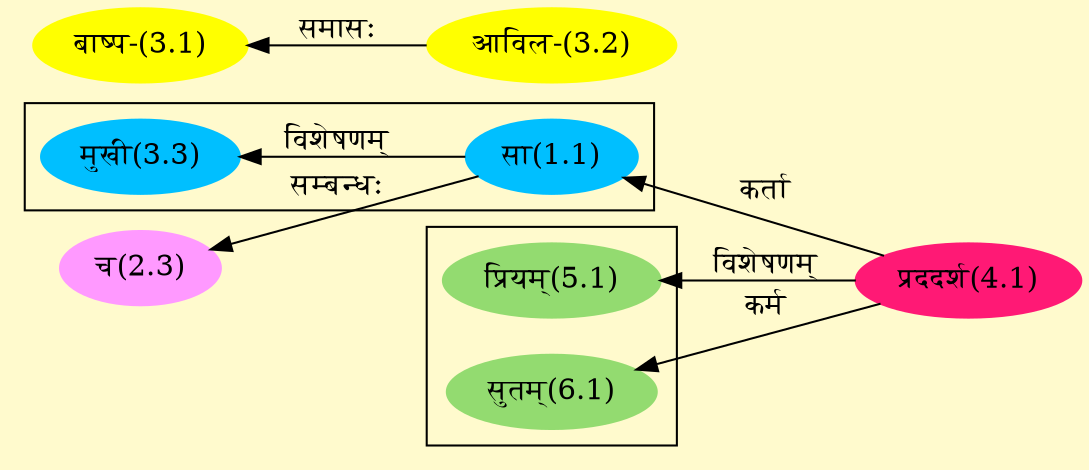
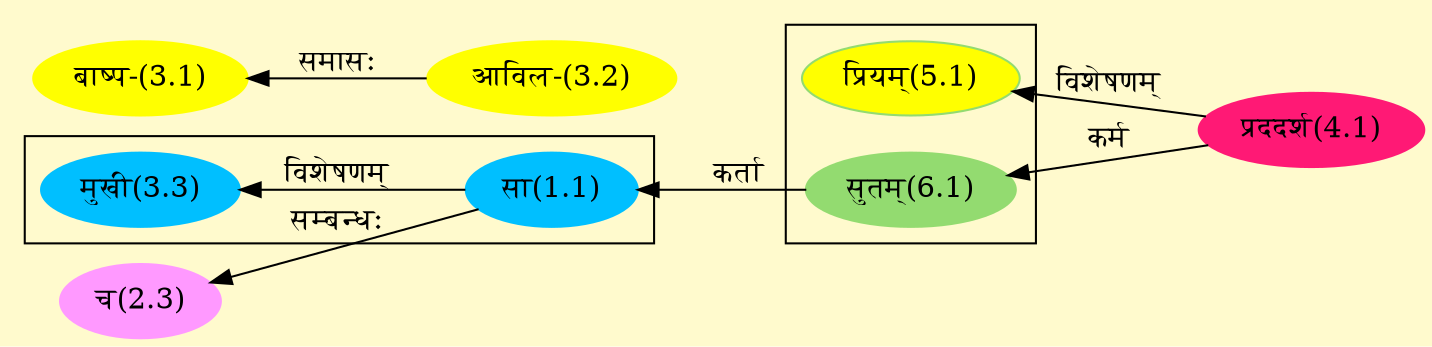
edge "प्रददर्श(4.1)" -> "सा(1.1)": now "सुतम्(6.1)" -> "सा(1.1)"
node "प्रियम्(5.1)": fillcolor #93db70 -> #ffff00
